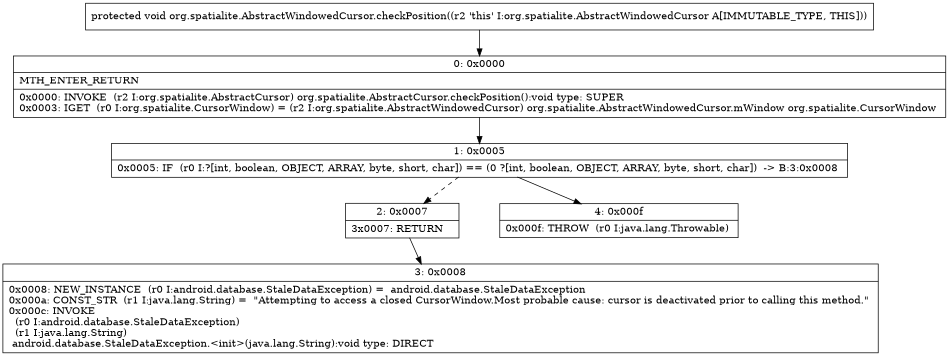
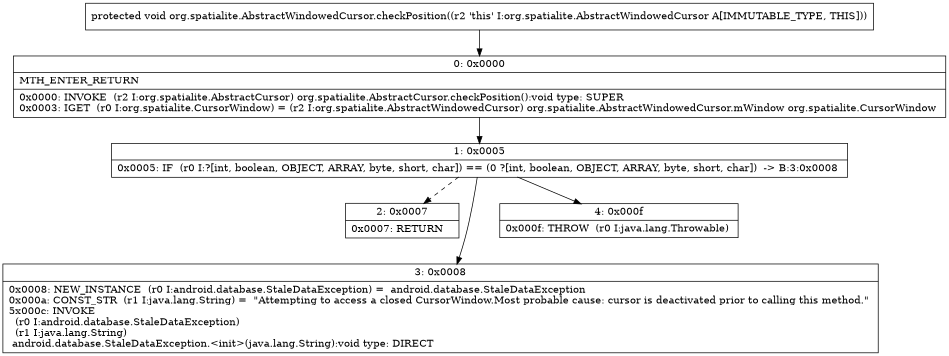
node "2: 0x0007": text "3x0007: RETURN" -> "0x0007: RETURN"
edge "2: 0x0007" -> "3: 0x0008": now "1: 0x0005" -> "3: 0x0008"
node "3: 0x0008": text "0x000c: INVOKE" -> "5x000c: INVOKE"
